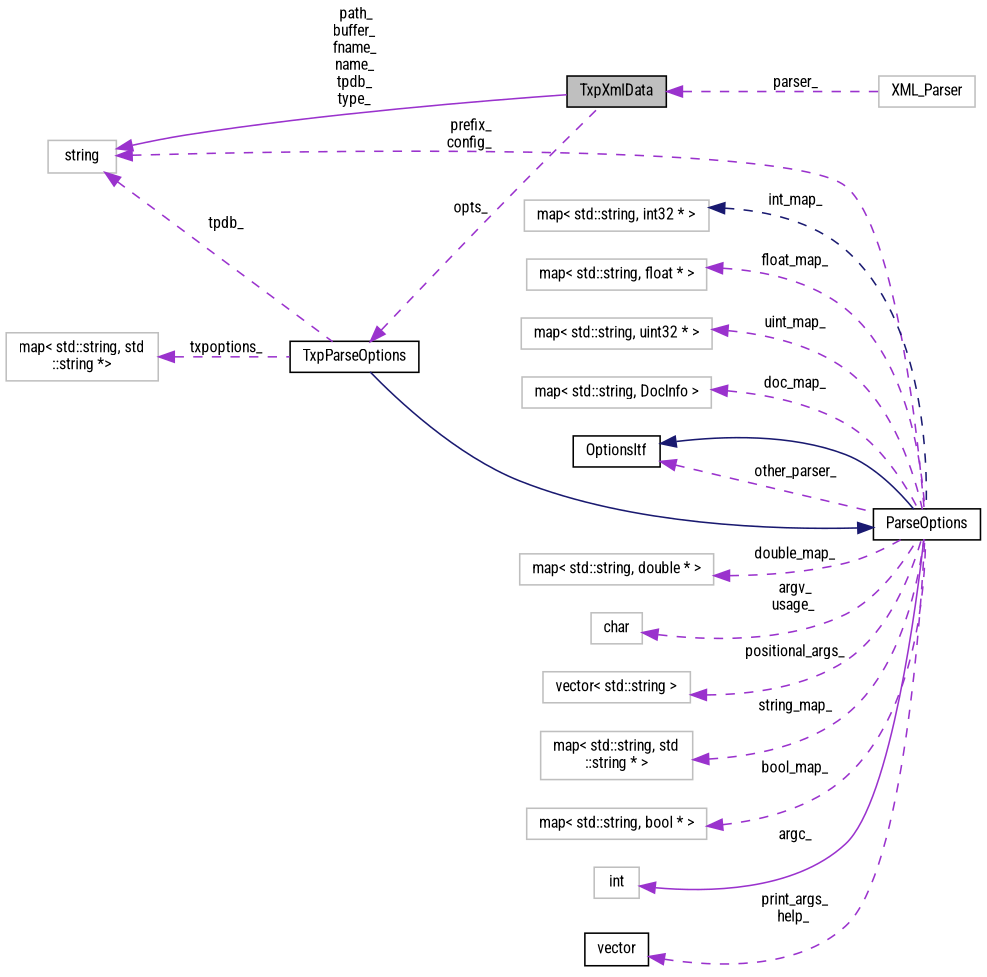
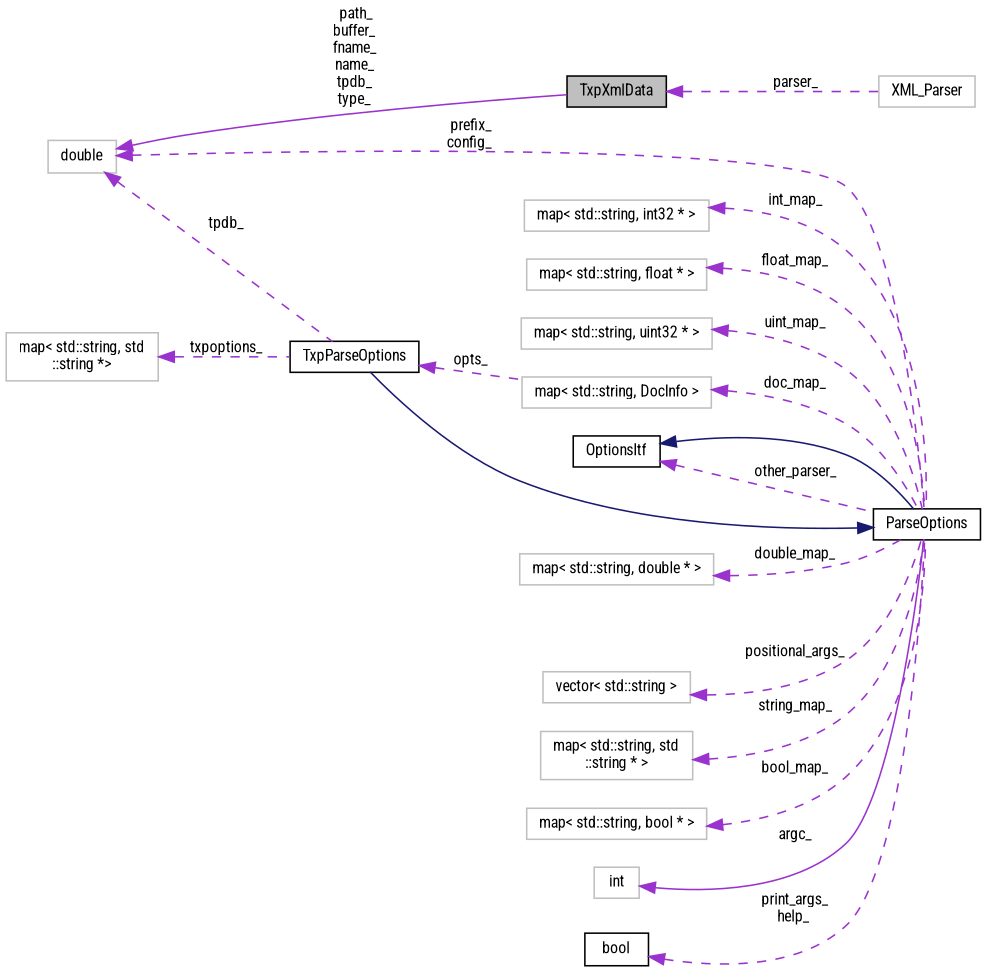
node "string": label "string" -> "double"
edge "TxpXmlData" -> "TxpParseOptions": now "map< std::string, DocInfo >" -> "TxpParseOptions"
edge "ParseOptions" -> "map< std::string, int32 * >": color midnightblue -> darkorchid3
node "char": removed
node "vector": label "vector" -> "bool"
